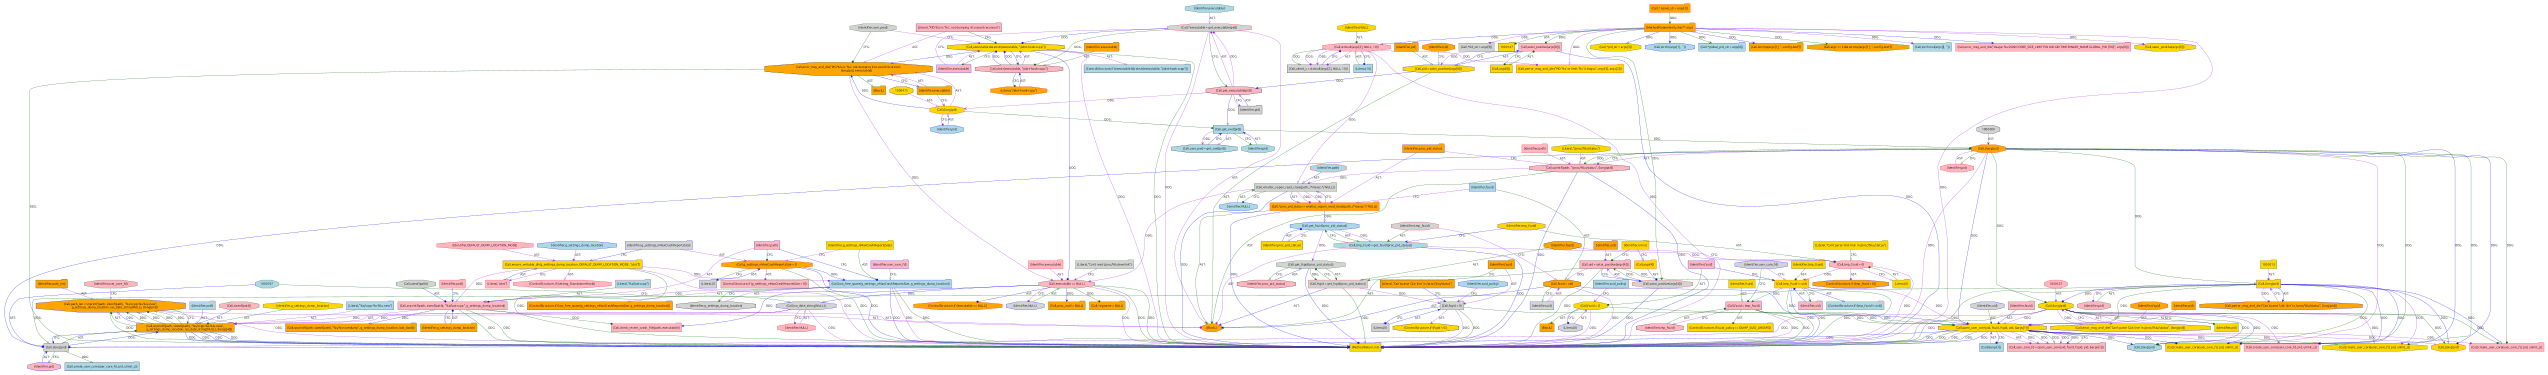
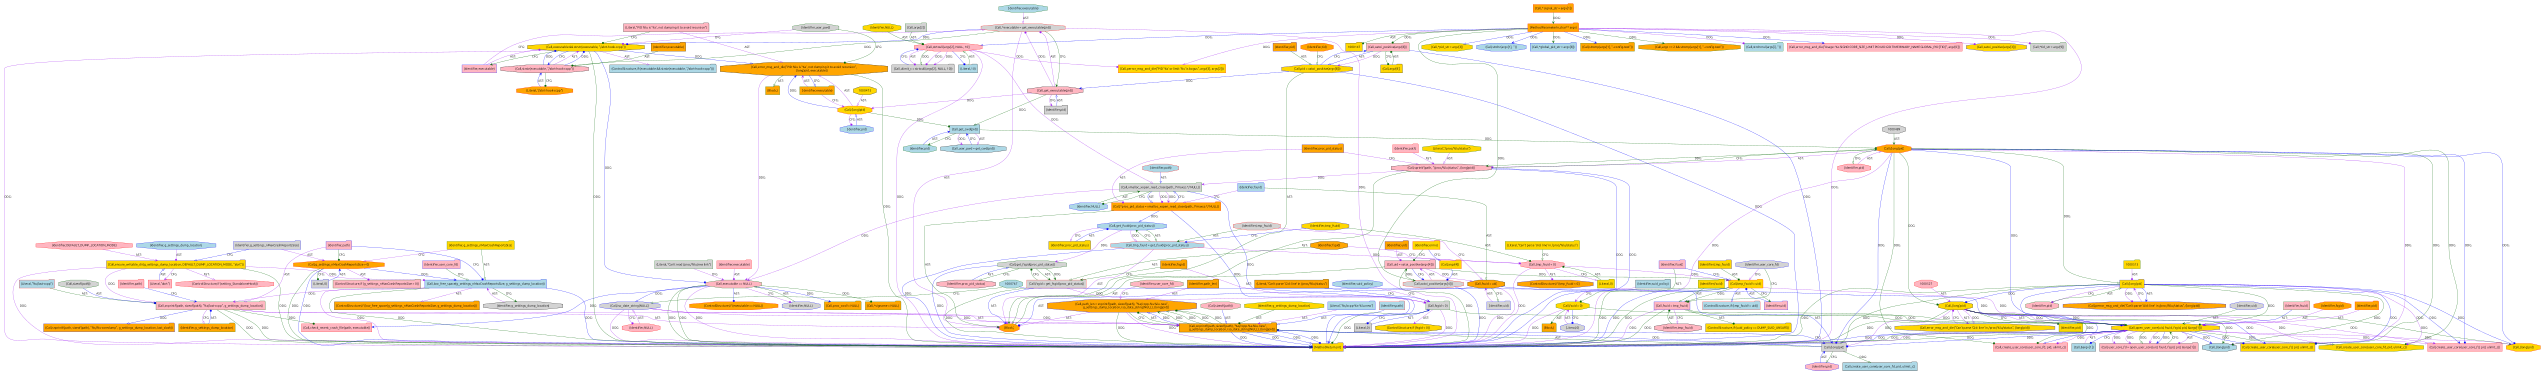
node "(Call,argv[2])": added
edge "(Call,get_executable(pid))" -> "(Call,get_cwd(pid))": color blue -> darkgreen
edge "(Call,pid = xatoi_positive(argv[8]))" -> "(MethodReturn,int)": added, label "DDG:"
